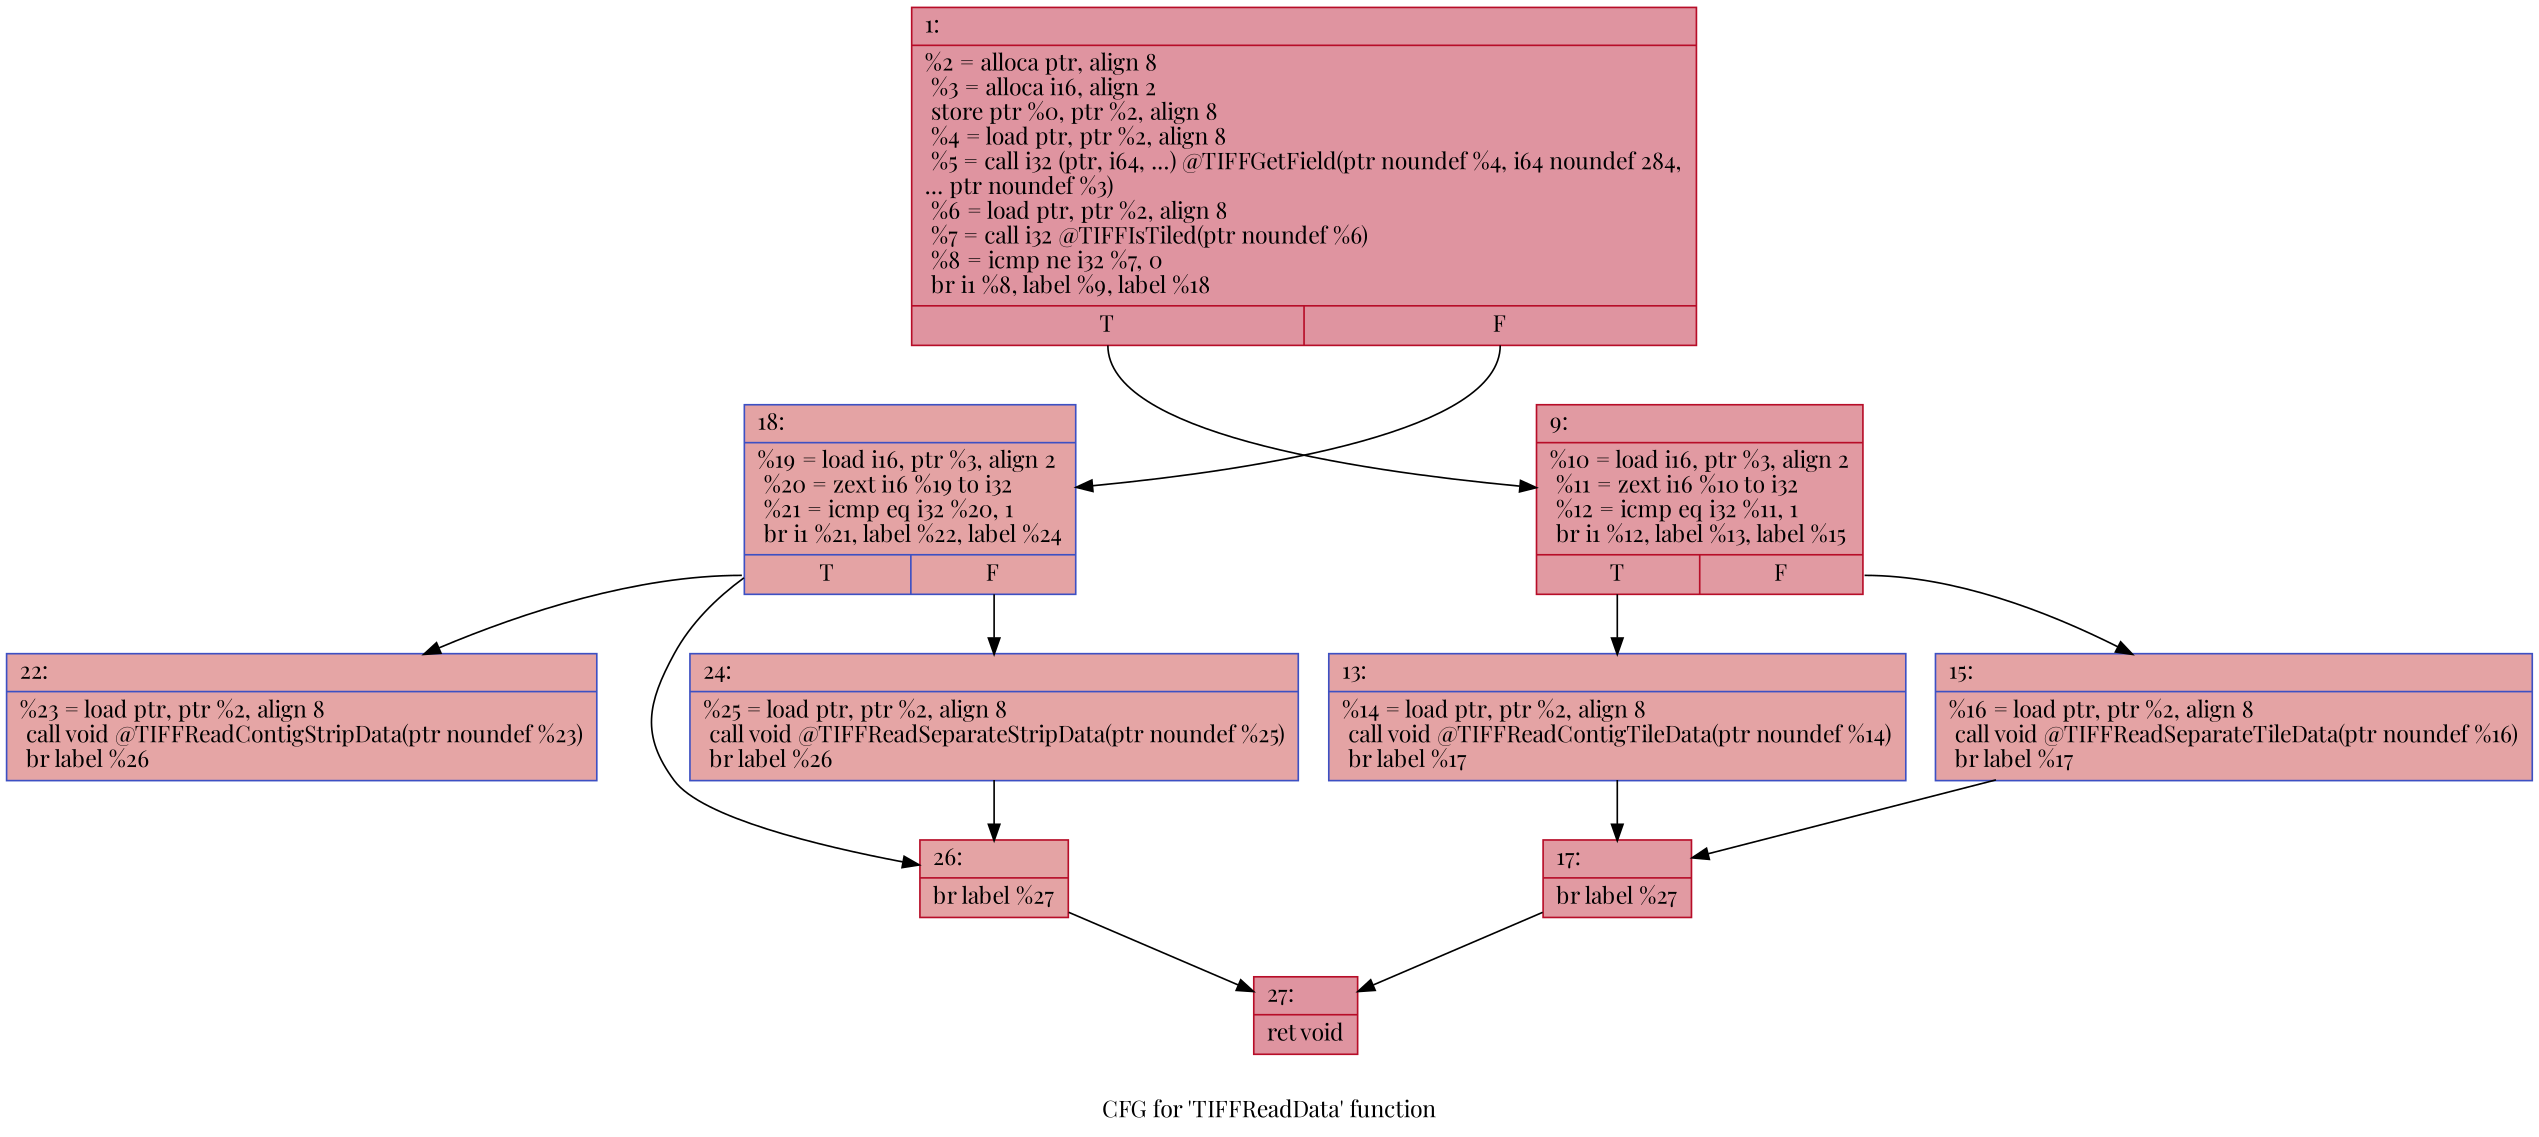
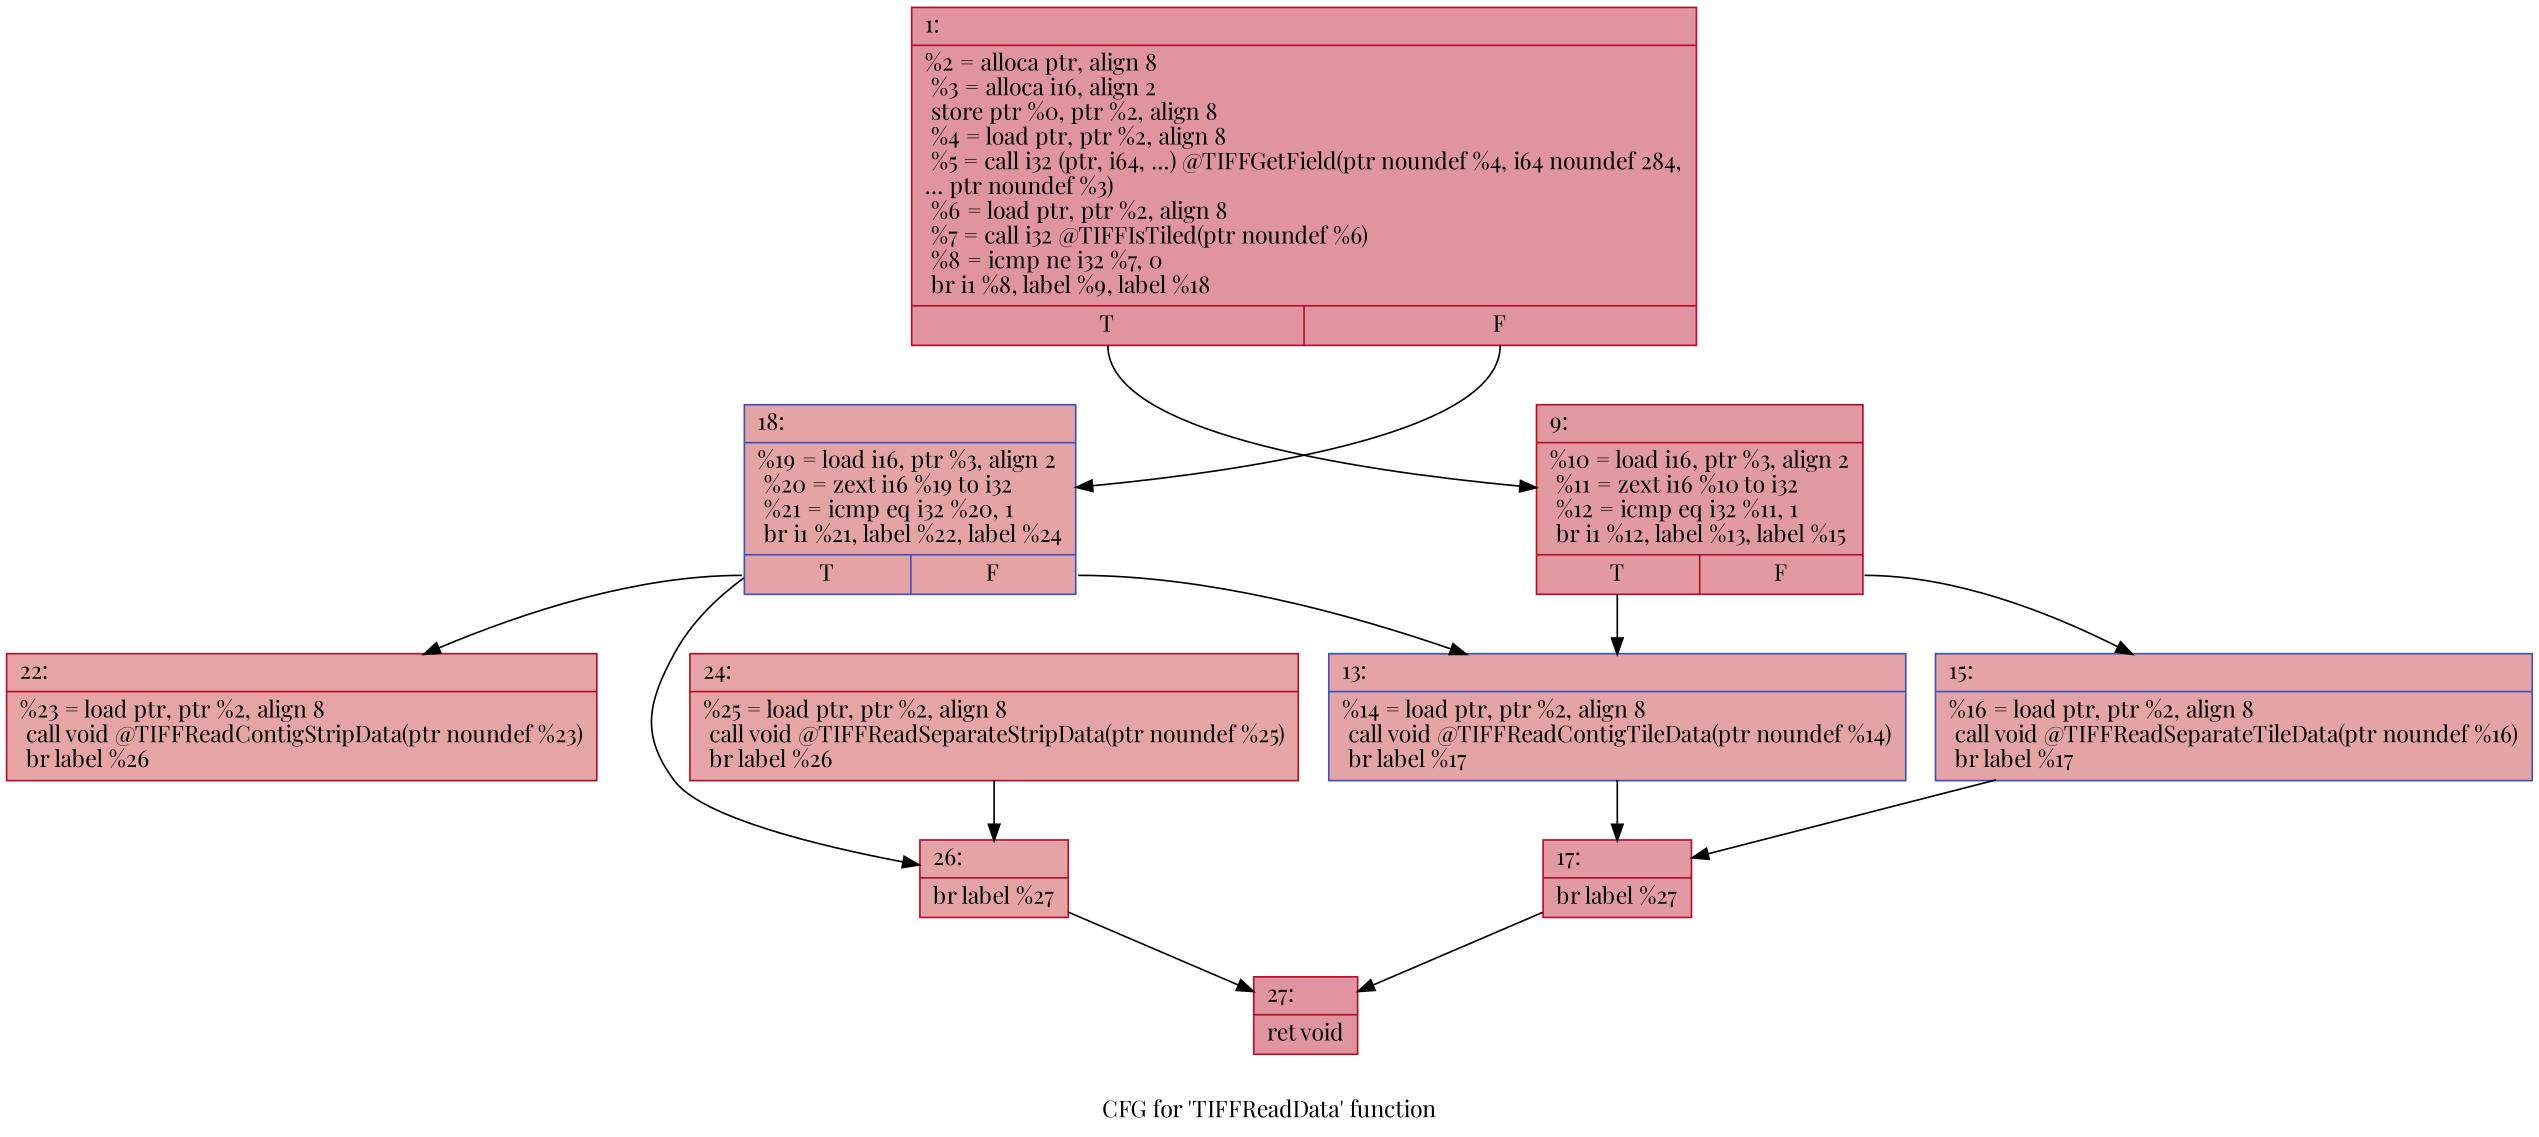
edge "18:" -> "24:": now "18:" -> "13:"
node "22:": color #3d50c3ff -> #b70d28ff
node "24:": color #3d50c3ff -> #b70d28ff
